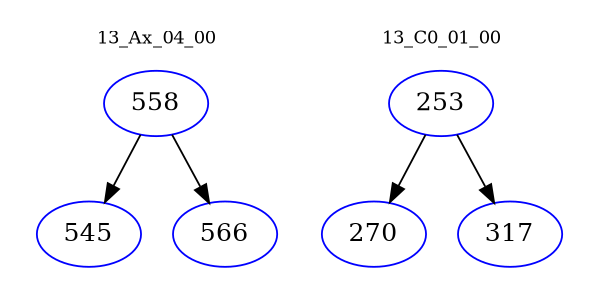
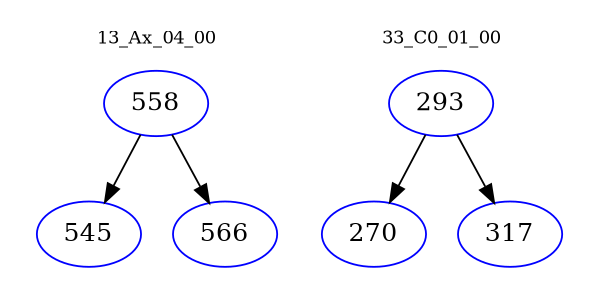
cluster "13_C0_01_00": label "13_C0_01_00" -> "33_C0_01_00"
node "253": label "253" -> "293"
